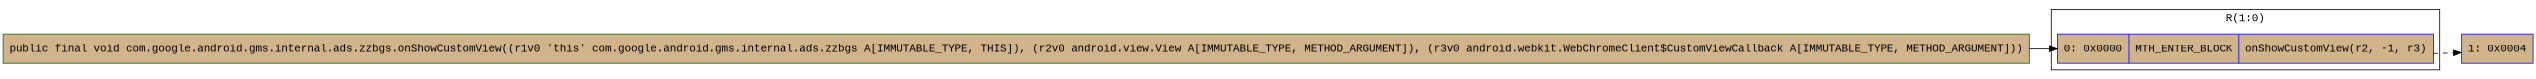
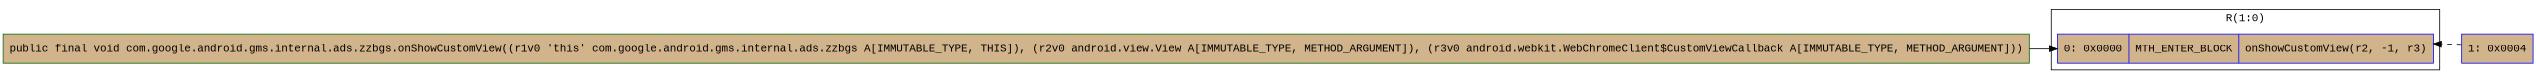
edge "0: 0x0000" -> "1: 0x0004": reversed
